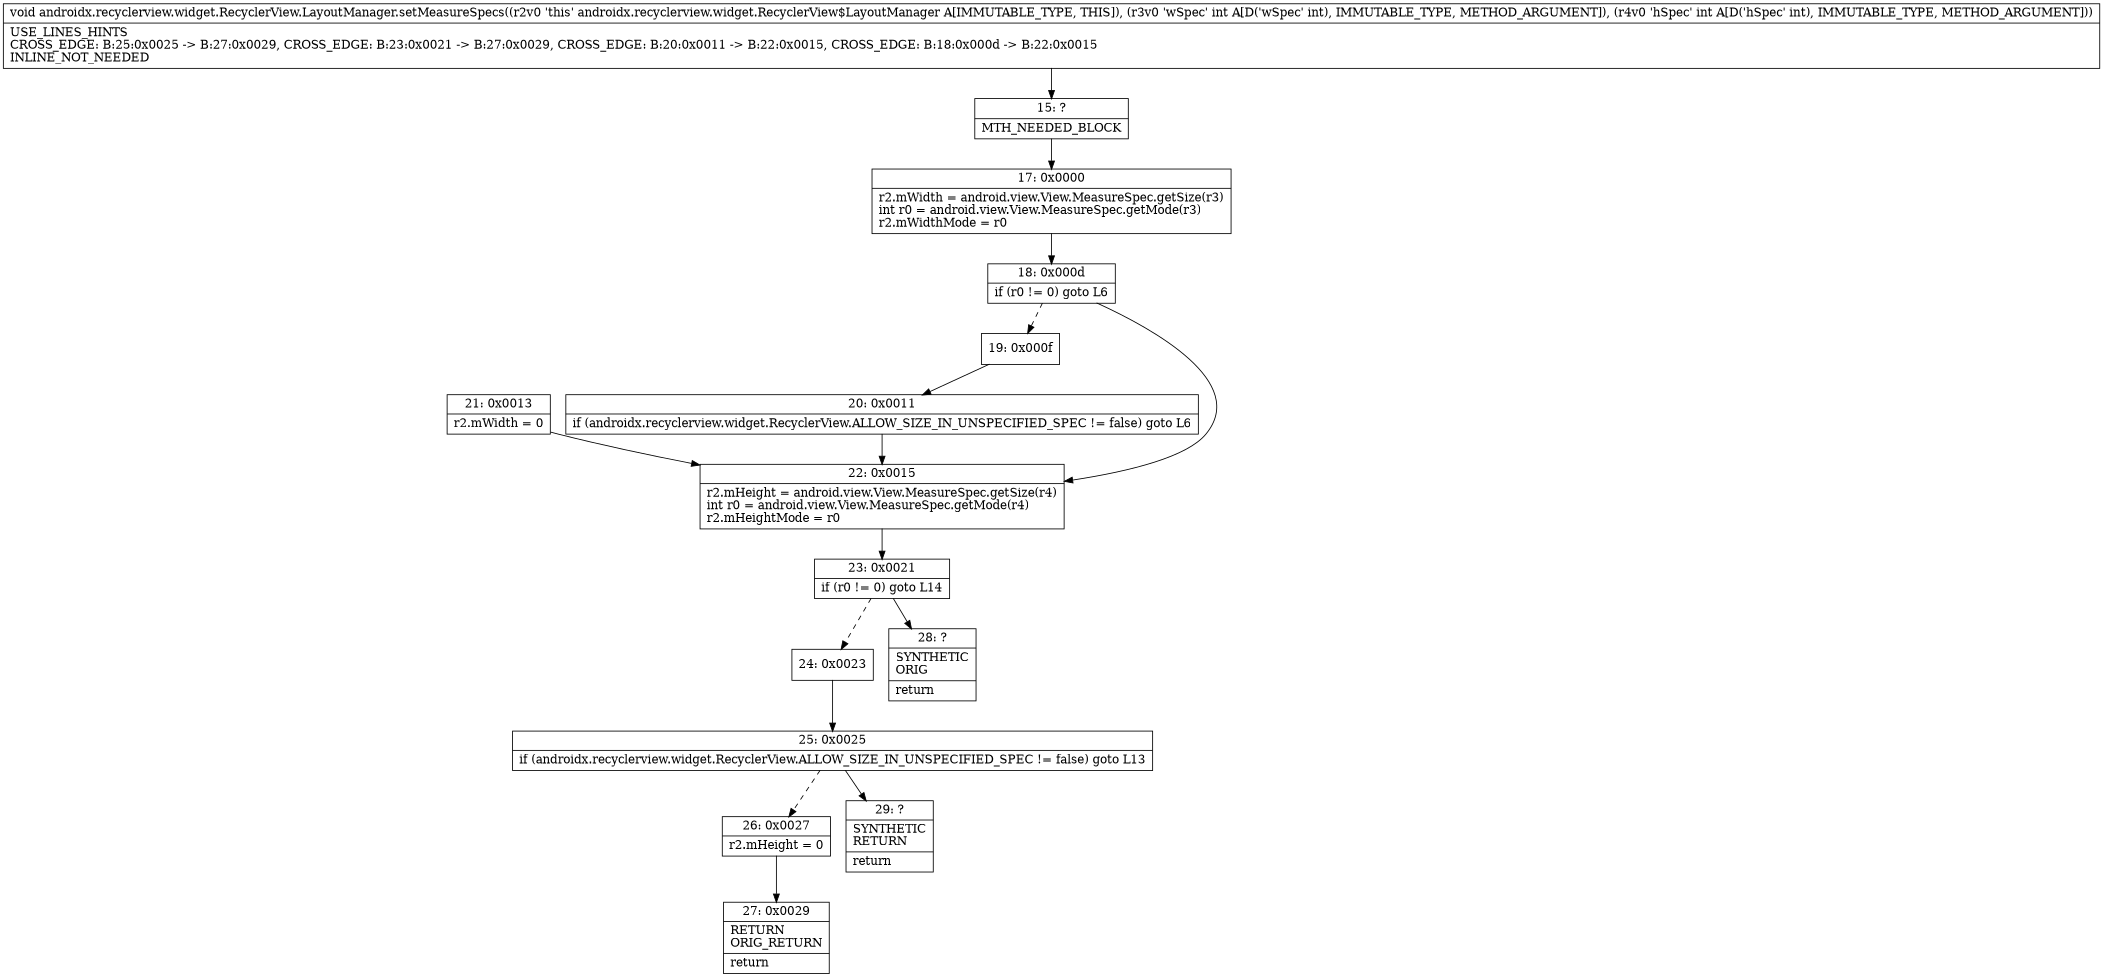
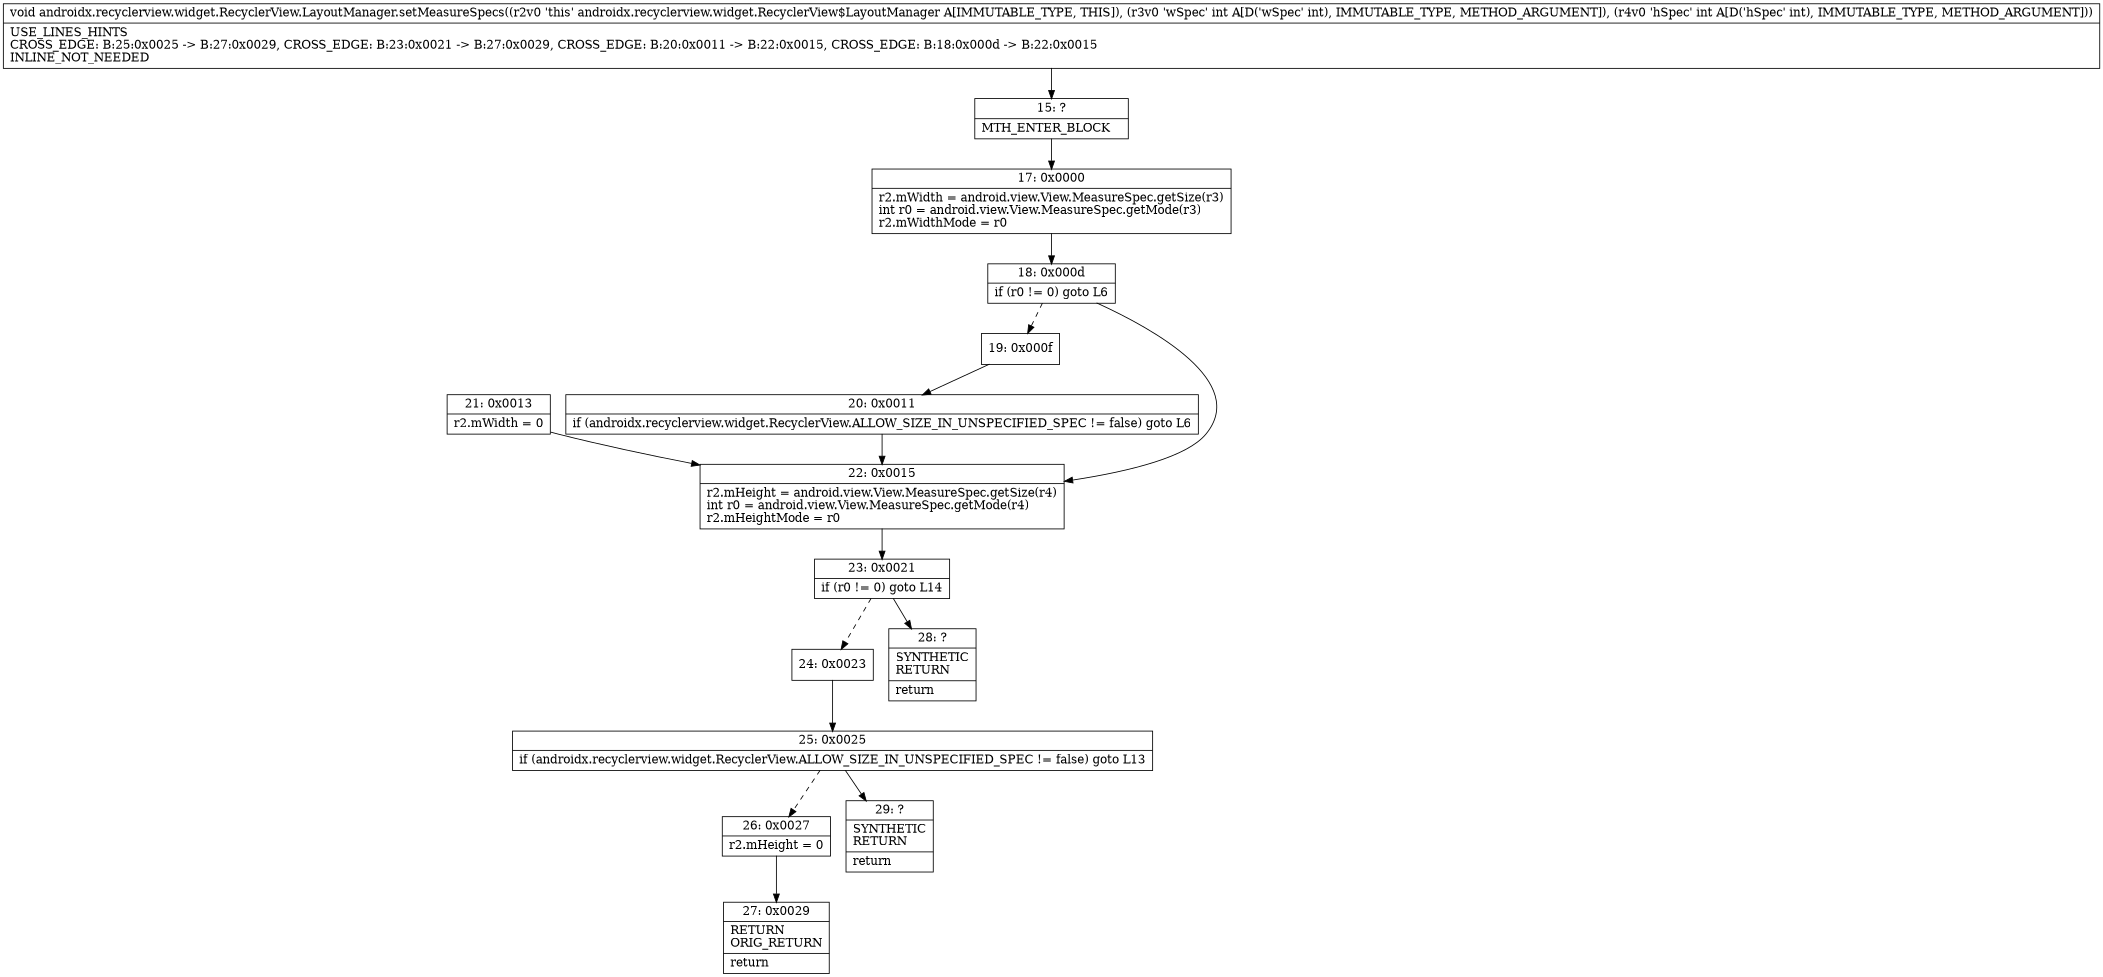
node "15: ?": text "MTH_NEEDED_BLOCK" -> "MTH_ENTER_BLOCK"
node "28: ?": text "ORIG" -> "RETURN"
